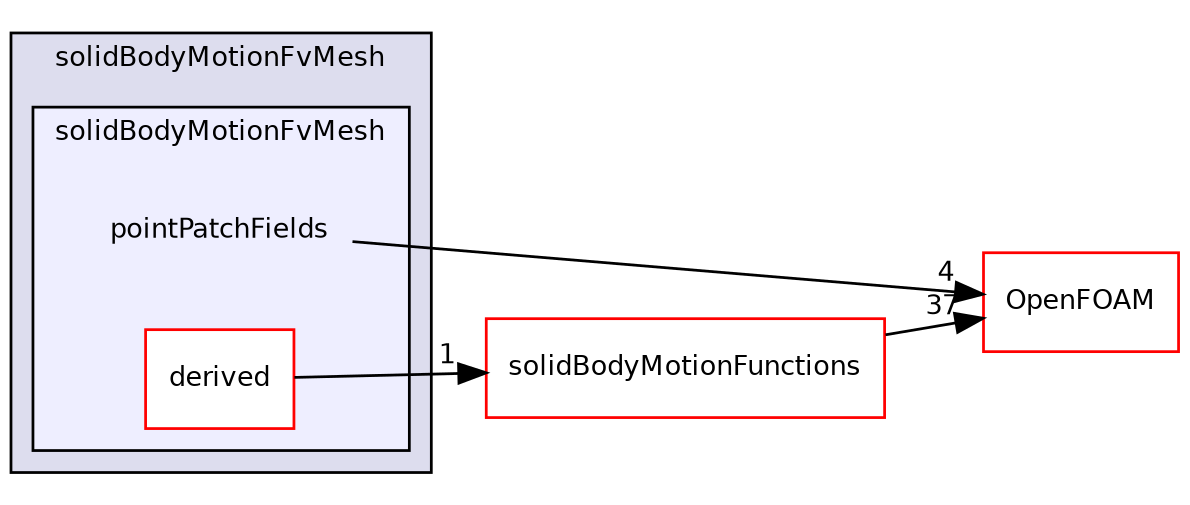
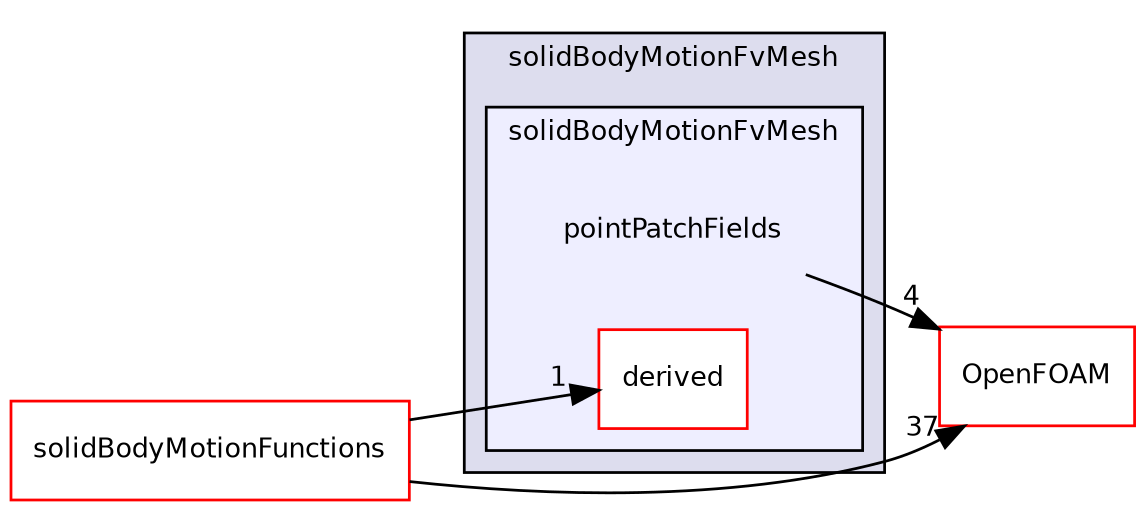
edge "derived" -> "solidBodyMotionFunctions": reversed
